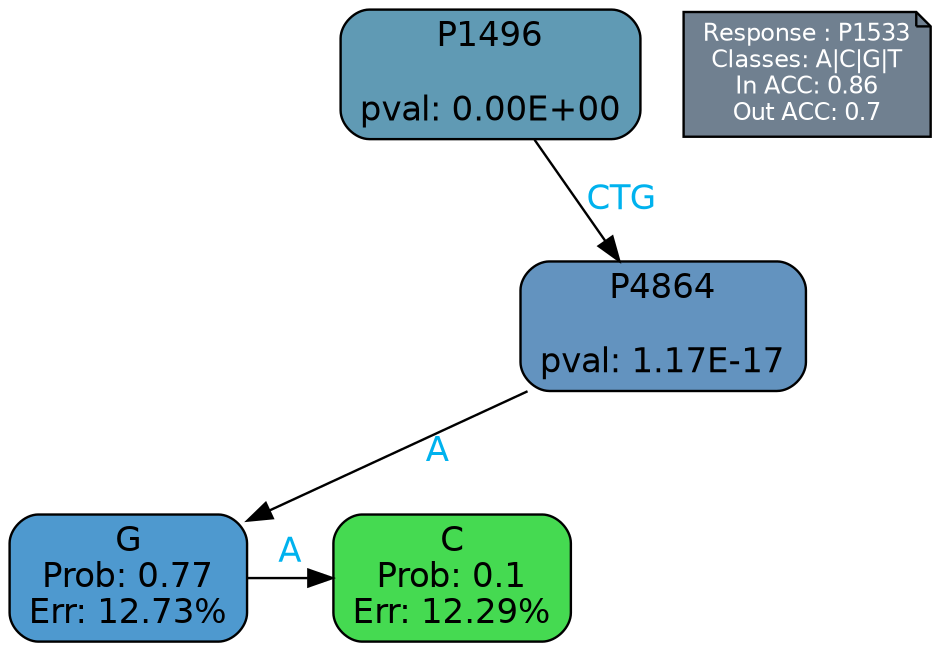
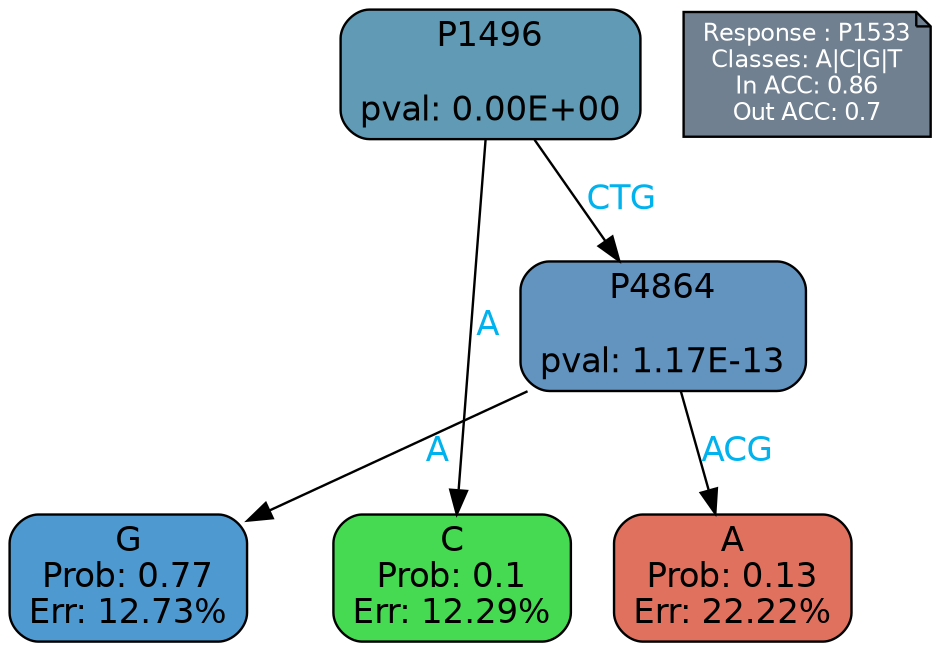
node "P4864 pval: 1.17E-17": label "P4864 pval: 1.17E-17" -> "P4864 pval: 1.17E-13"
edge "G Prob: 0.77 Err: 12.73%" -> "C Prob: 0.1 Err: 12.29%": now "P1496 pval: 0.00E+00" -> "C Prob: 0.1 Err: 12.29%"
node "A Prob: 0.13 Err: 22.22%": added
